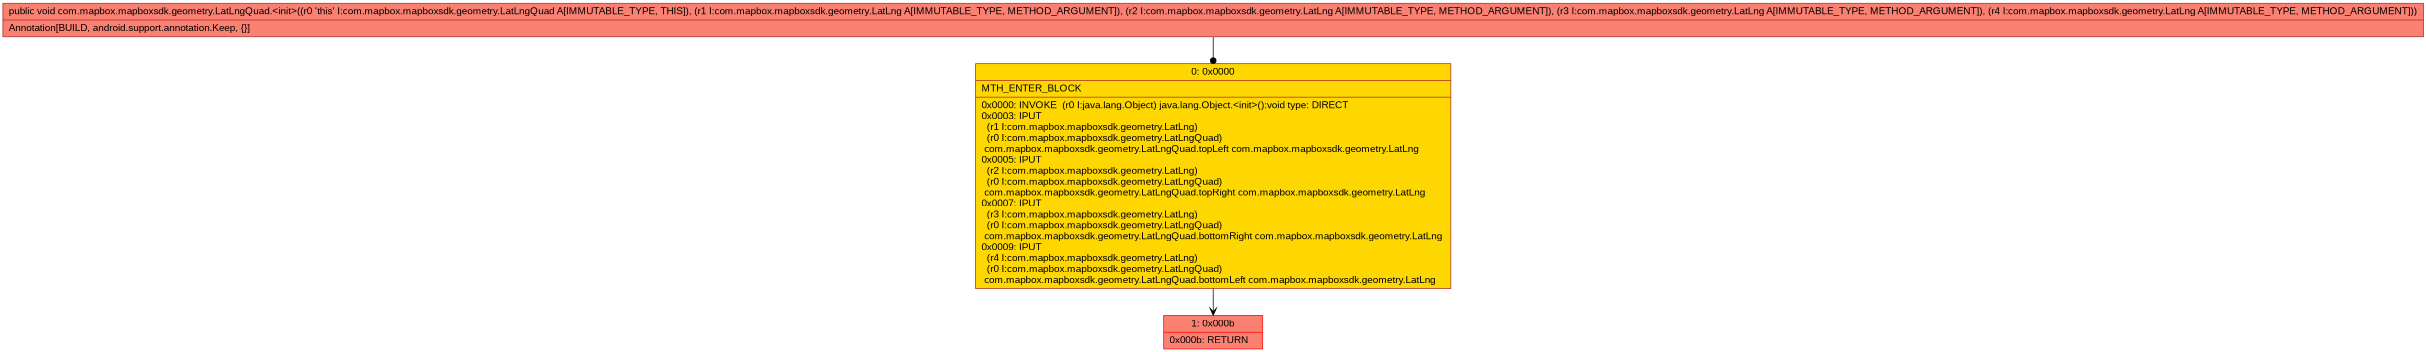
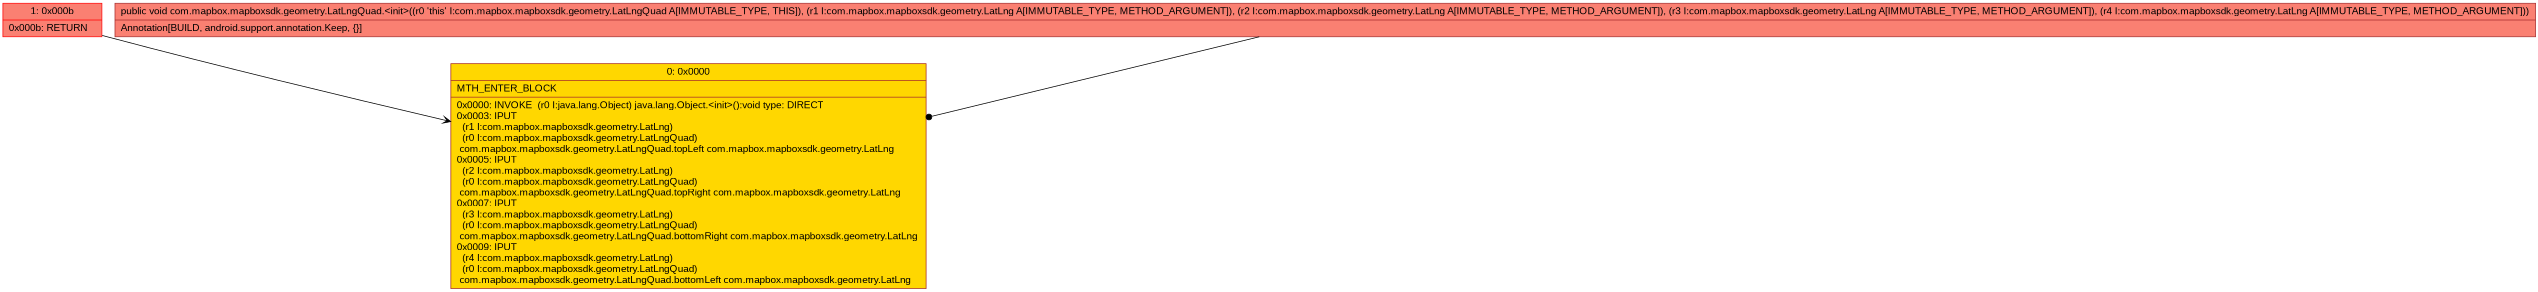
edge "0: 0x0000" -> "1: 0x000b": reversed
